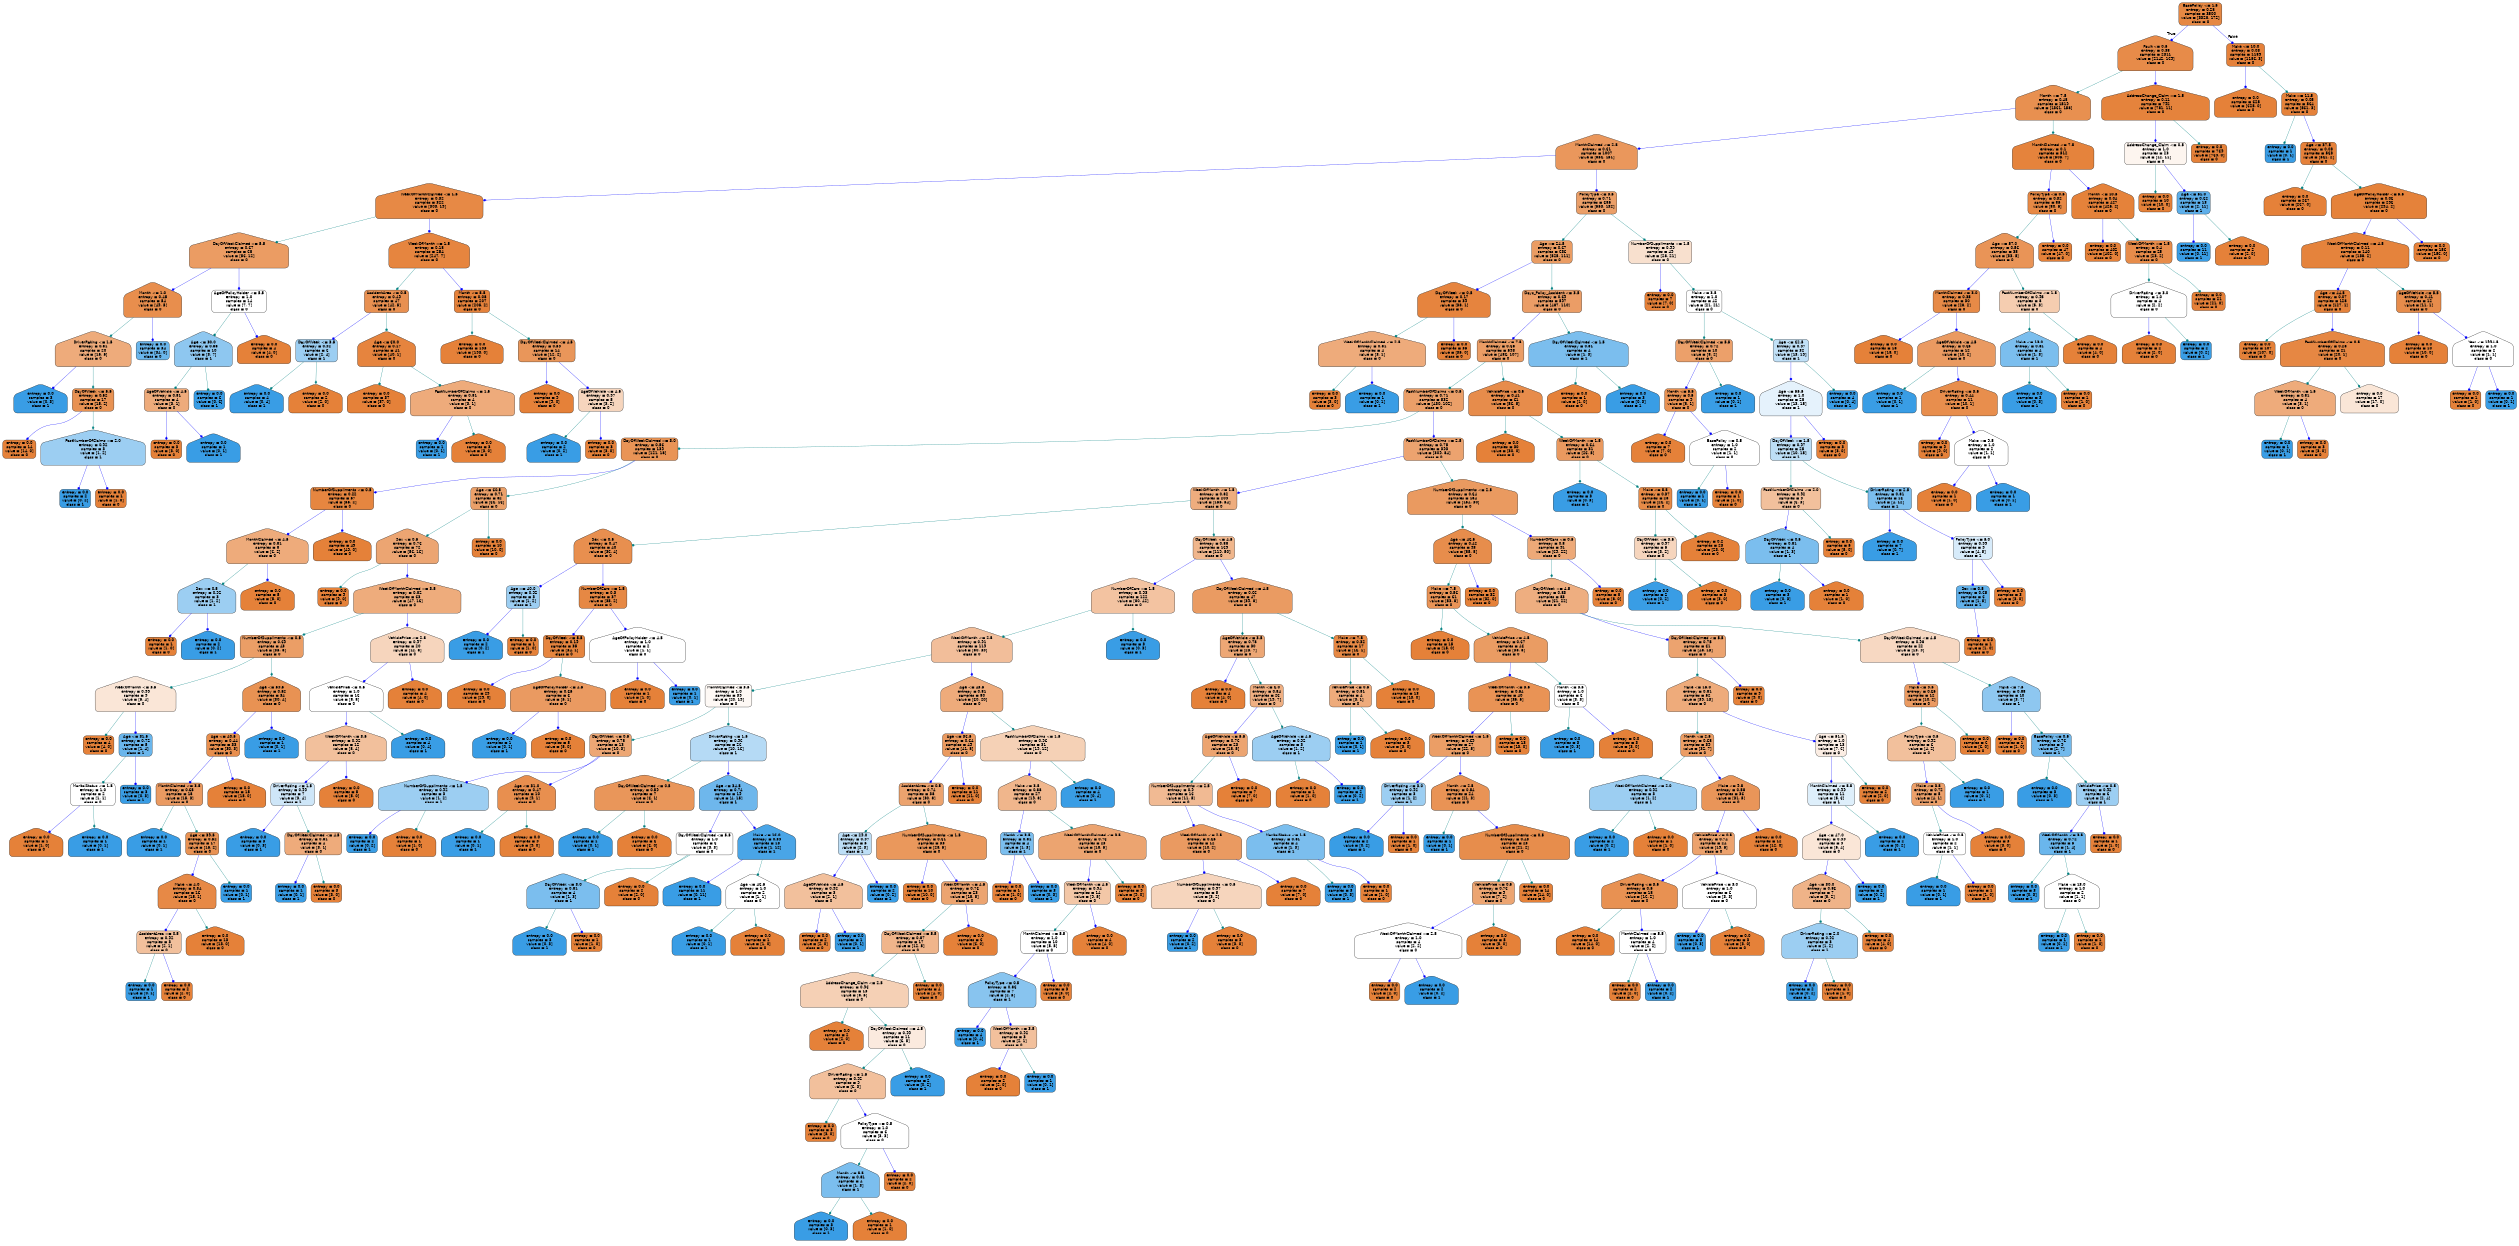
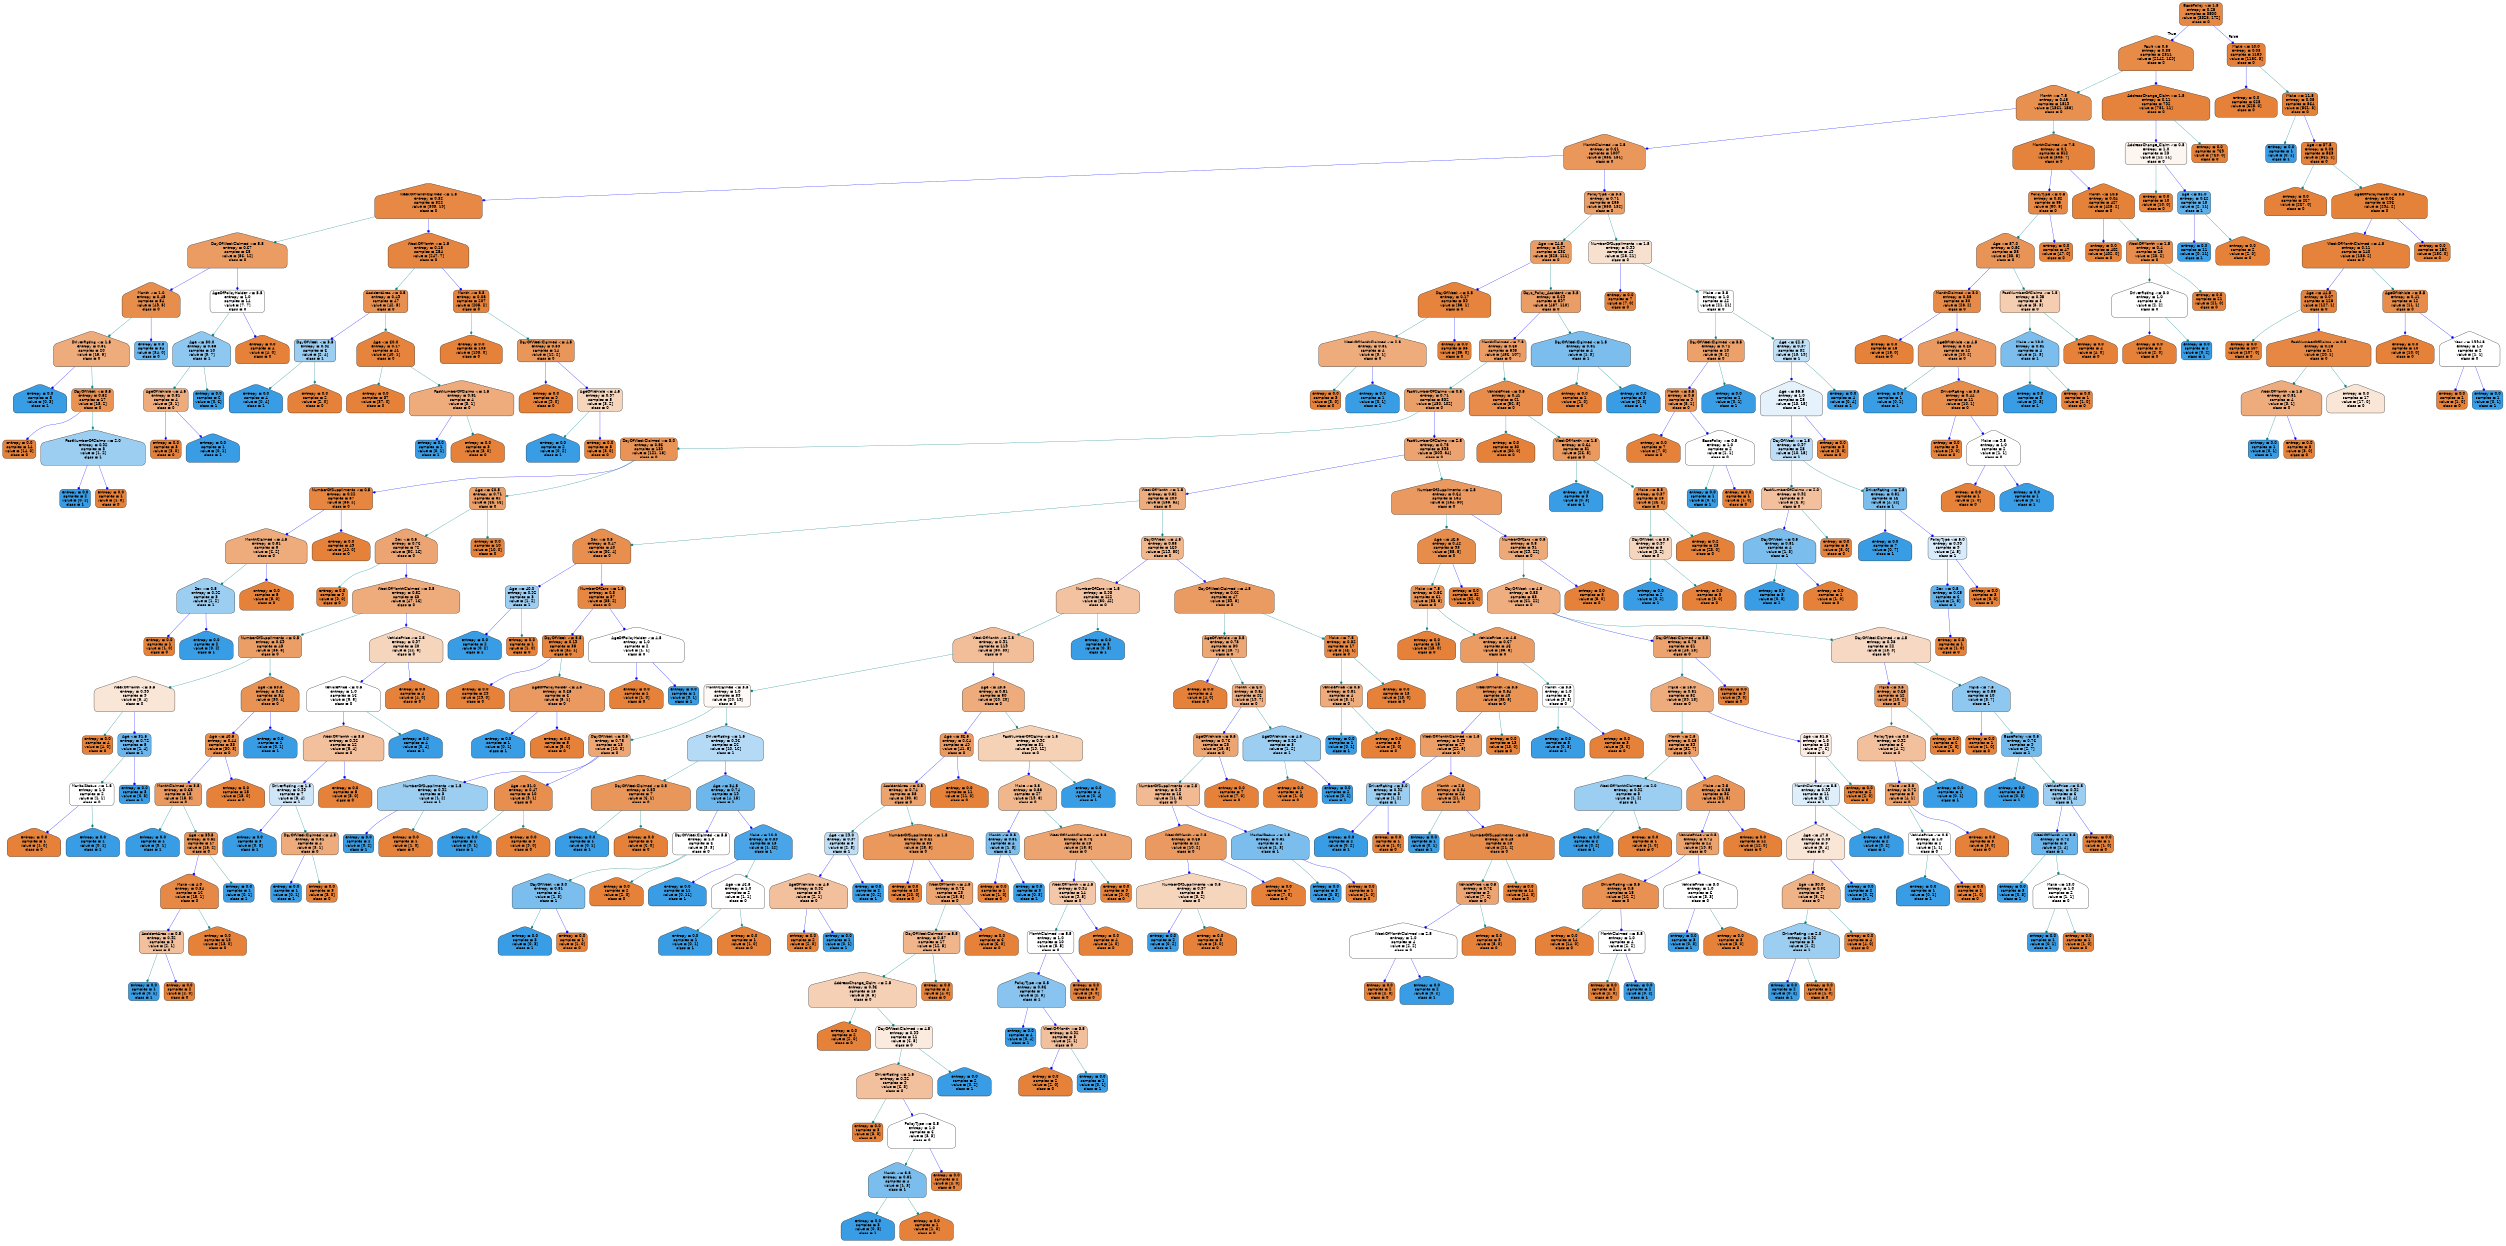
node "entropy = 0.0 samples = 8 value = [8, 0] class = 0": shape box -> house
node "entropy = 0.0 samples = 11 value = [11, 0] class = 0": shape box -> house
